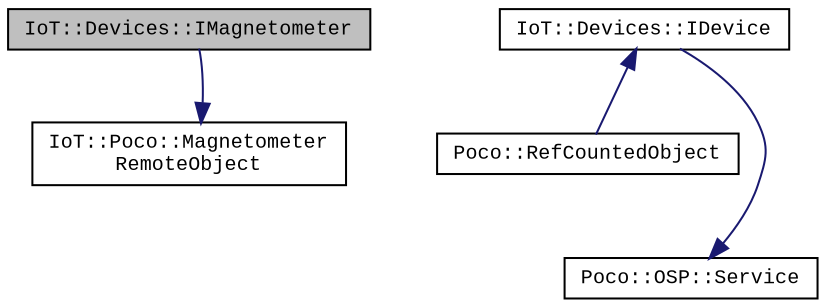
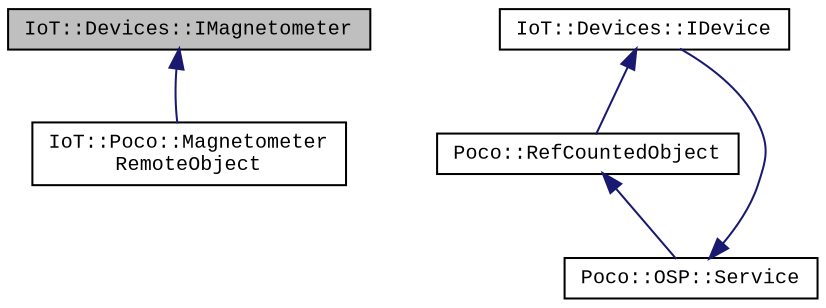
edge "IoT::Devices::IMagnetometer" -> "IoT::Poco::Magnetometer RemoteObject": reversed
edge "Poco::OSP::Service" -> "Poco::RefCountedObject": added
